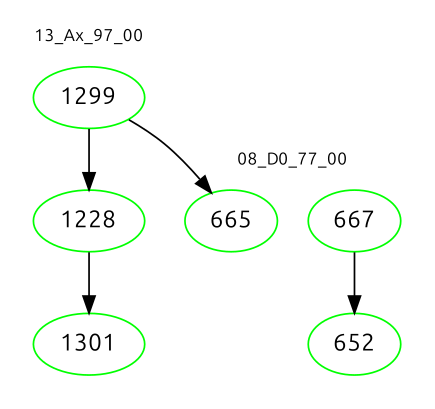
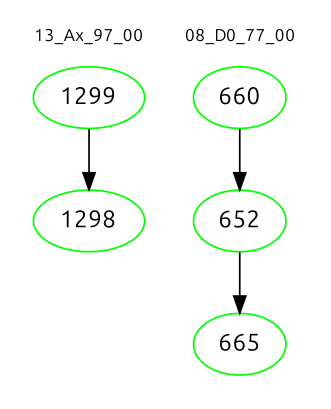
edge "1299" -> "665": now "652" -> "665"
node "1228": label "1228" -> "1298"
node "667": label "667" -> "660"
node "1301": removed
